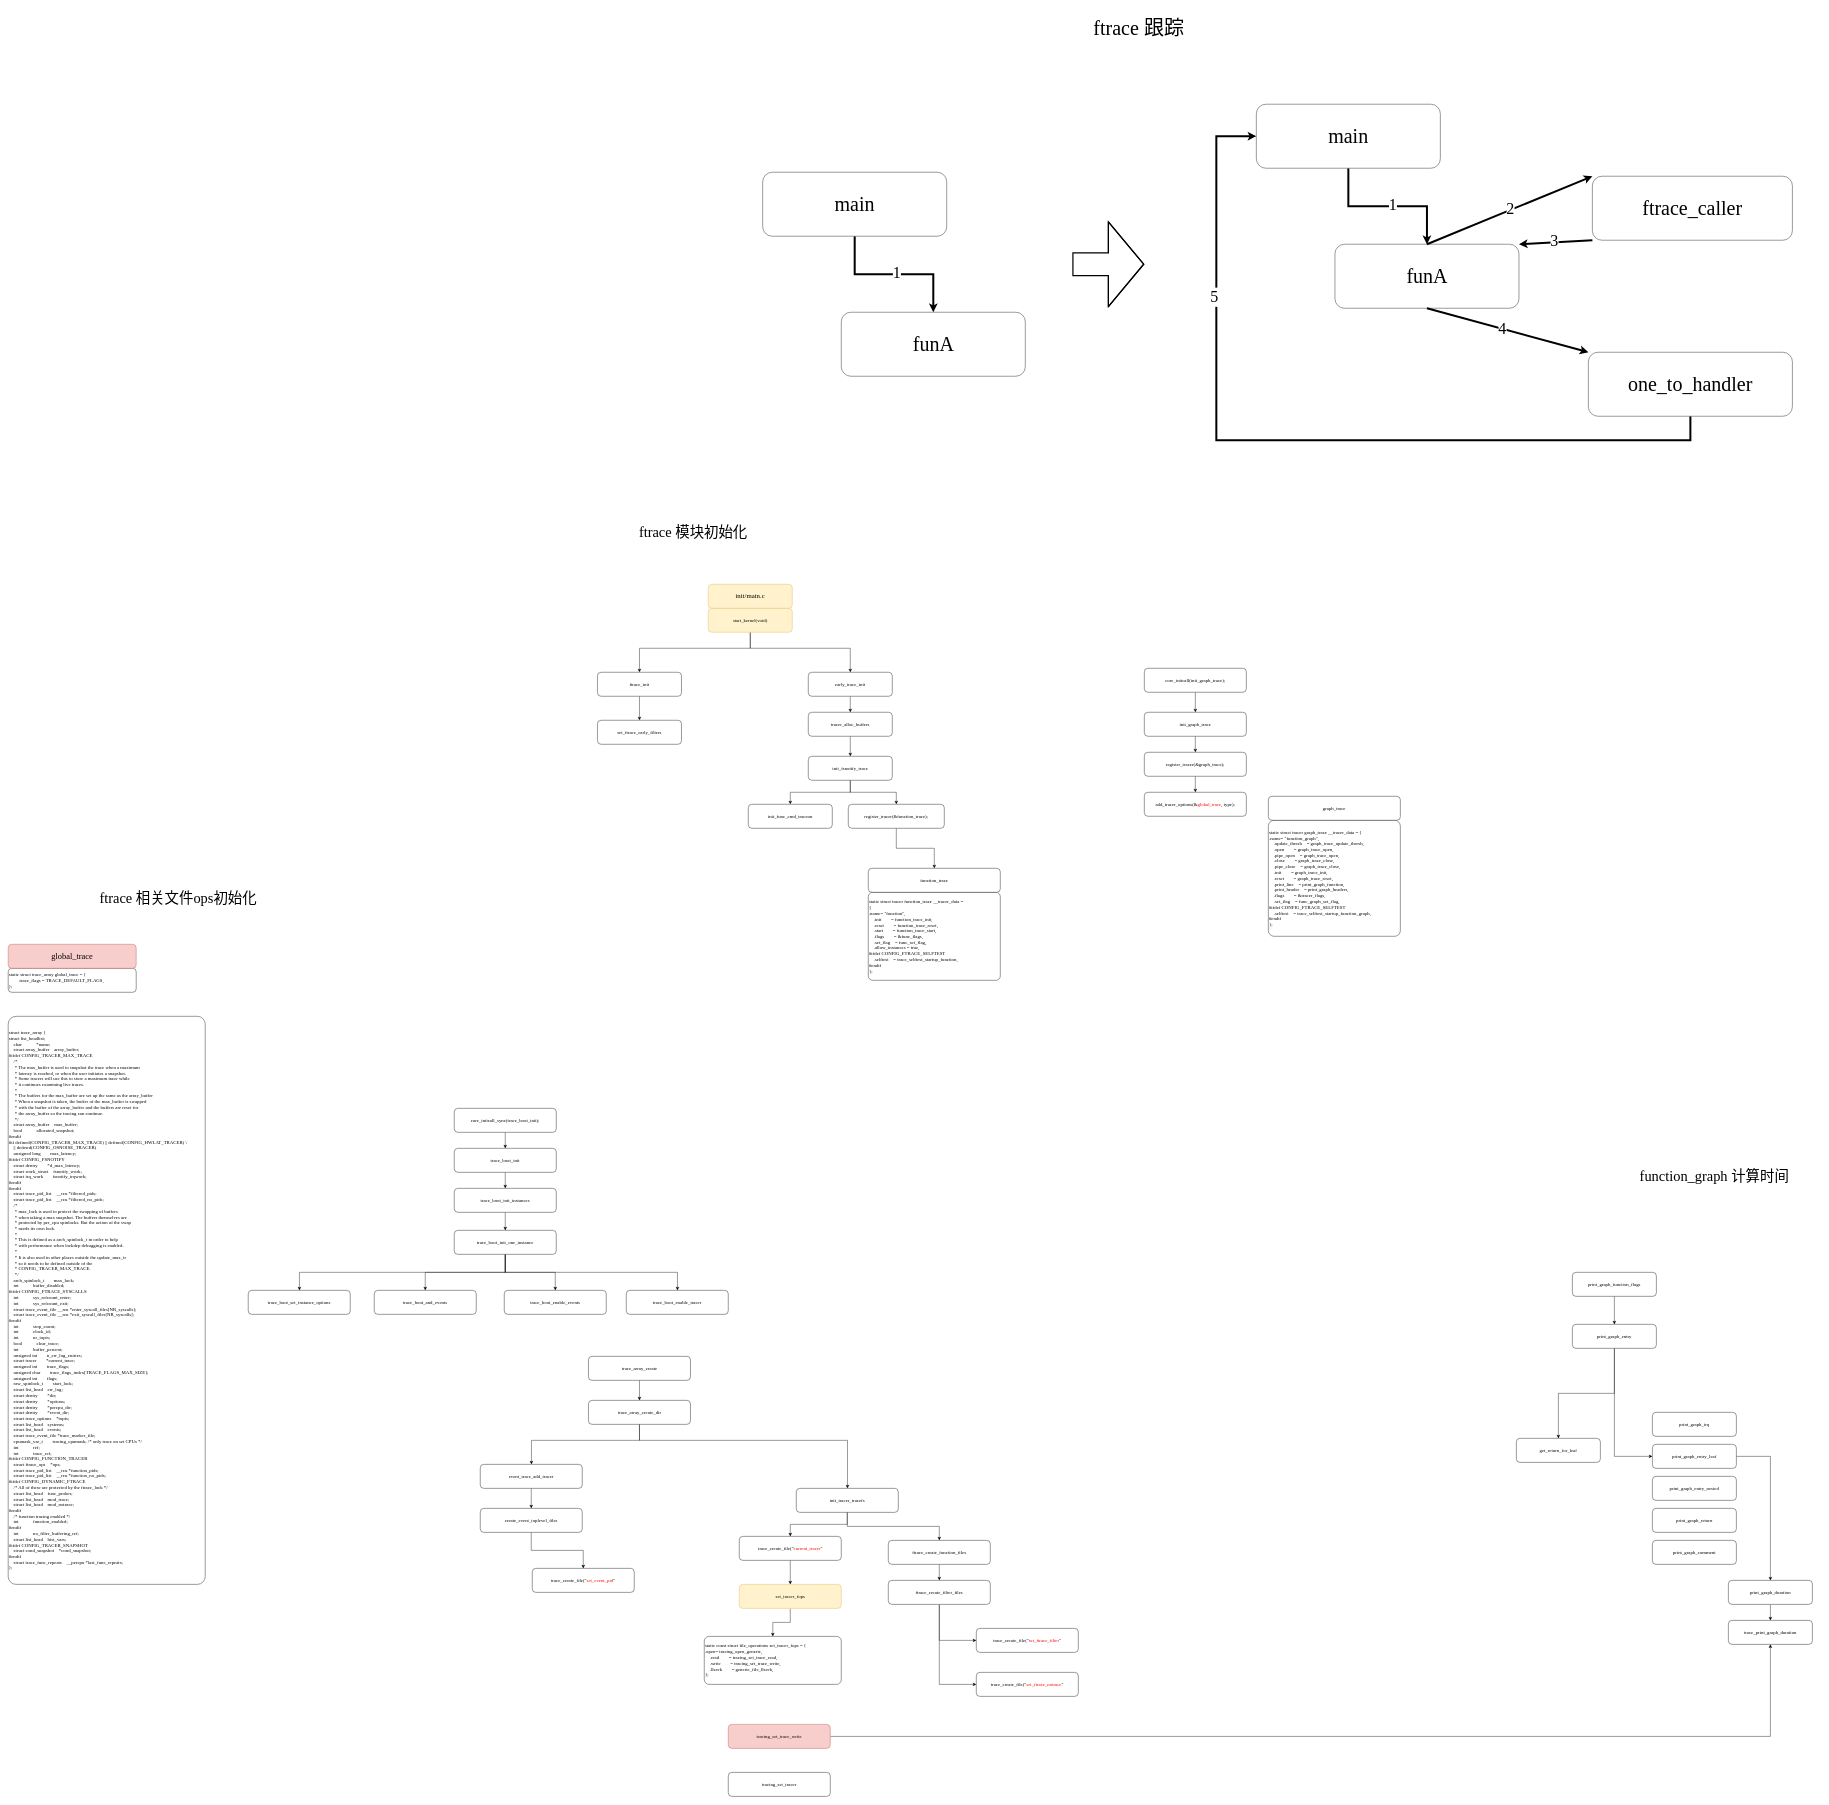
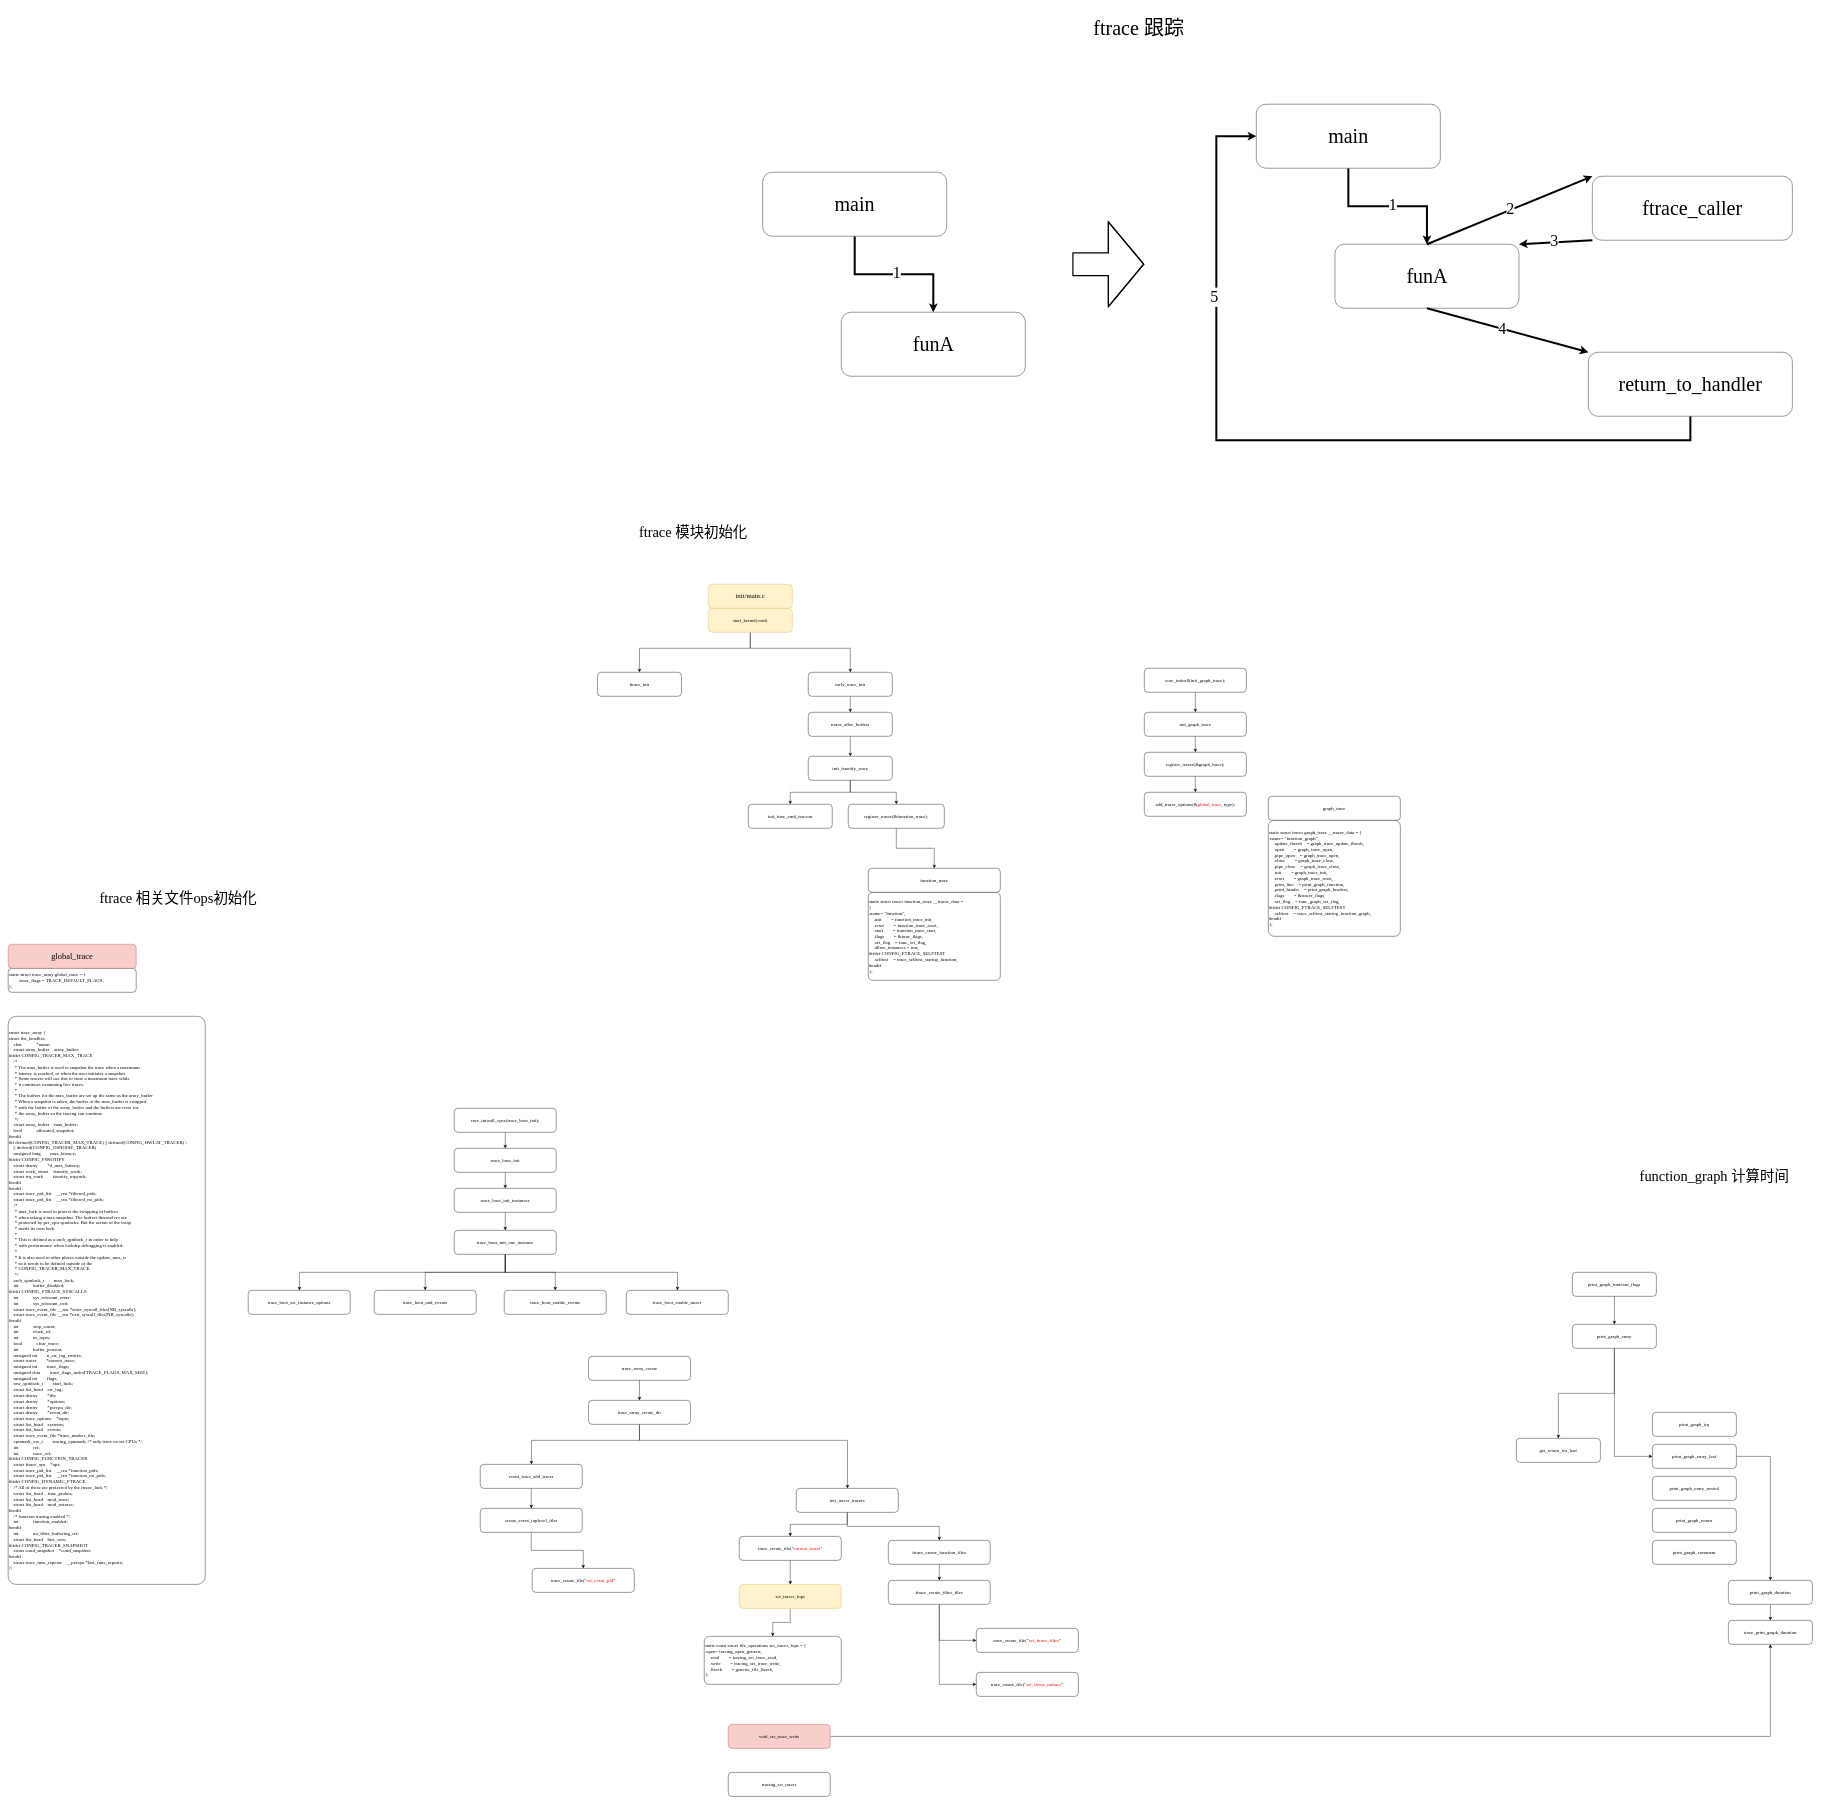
node "one_to_handler": label "one_to_handler" -> "return_to_handler"
edge "ftrace_init" -> "set_ftrace_early_filters": removed
node "set_ftrace_early_filters": removed
node "tracing_set_trace_write": label "tracing_set_trace_write" -> "void_set_trace_write"
